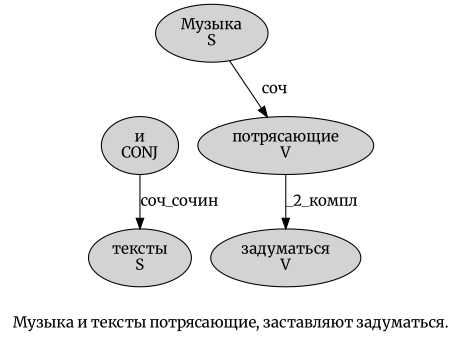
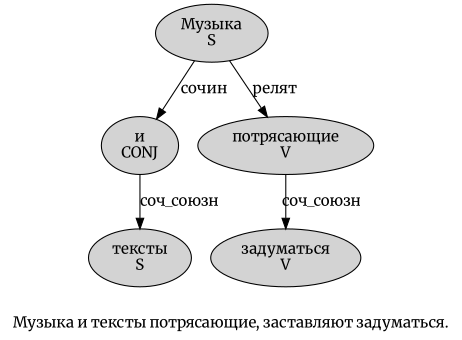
edge "Музыка S" -> "и CONJ": added, label "сочин"
edge "Музыка S" -> "потрясающие V": label "соч" -> "релят"
edge "и CONJ" -> "тексты S": label "соч_сочин" -> "соч_союзн"
edge "потрясающие V" -> "задуматься V": label "_2_компл" -> "соч_союзн"
